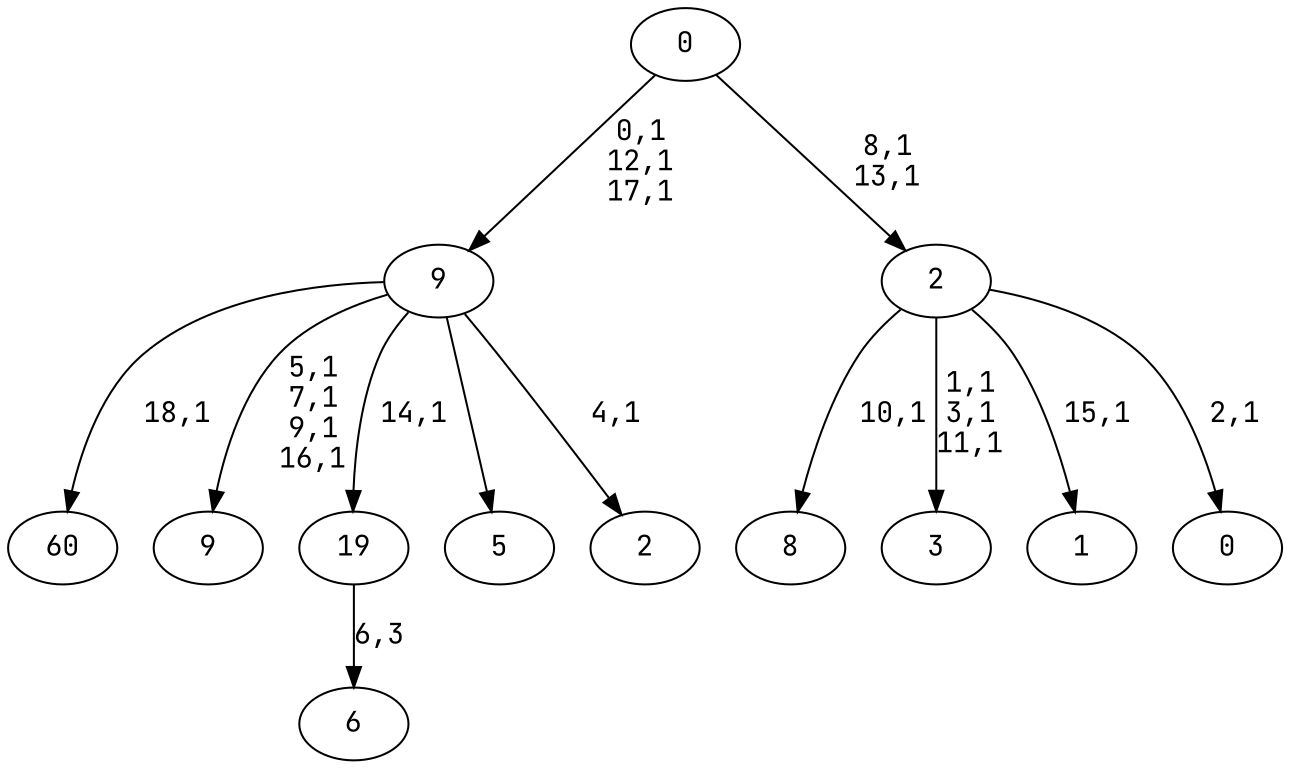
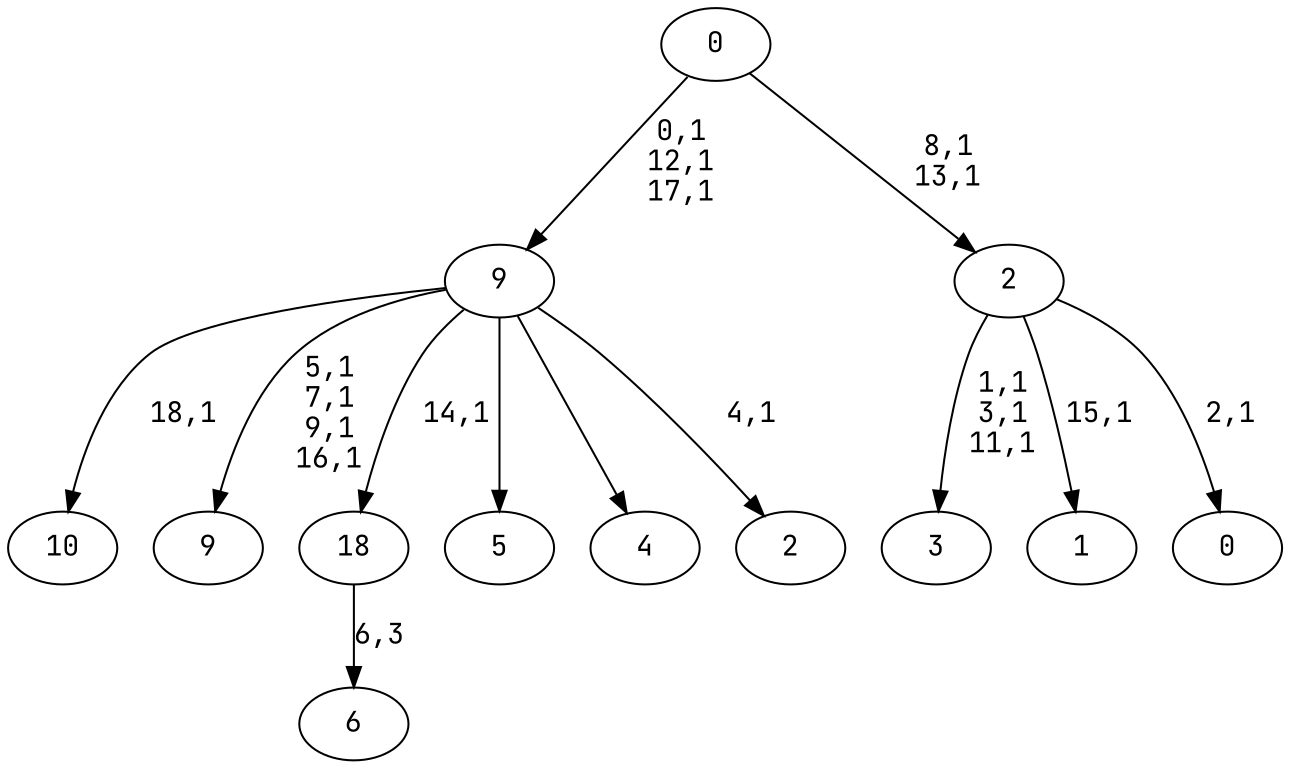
node "60": label "60" -> "10"
node "19": label "19" -> "18"
node "4": added
node "8": removed
